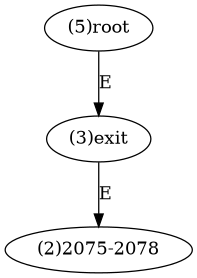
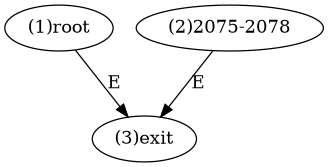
node "(5)root": label "(5)root" -> "(1)root"
edge "(3)exit" -> "(2)2075-2078": reversed
